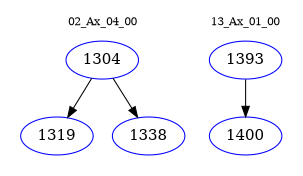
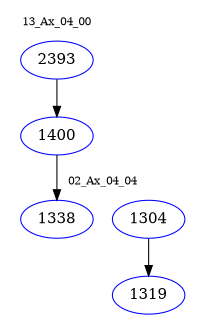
cluster "02_Ax_04_00": label "02_Ax_04_00" -> "02_Ax_04_04"
cluster "13_Ax_01_00": label "13_Ax_01_00" -> "13_Ax_04_00"
node "1393": label "1393" -> "2393"
edge "1304" -> "1338": now "1400" -> "1338"
